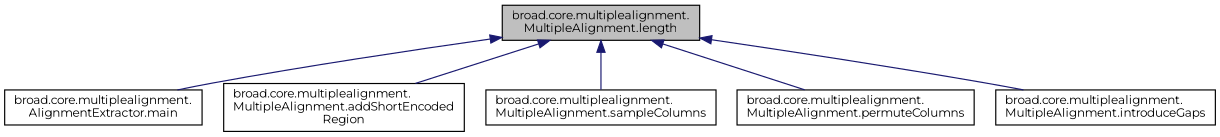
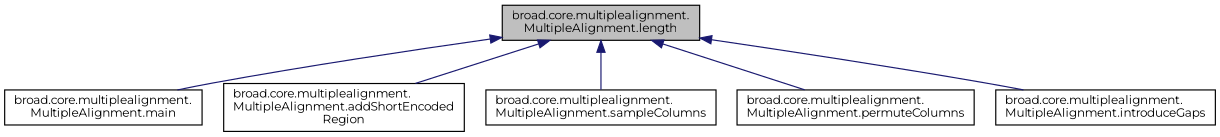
node "broad.core.multiplealignment. AlignmentExtractor.main": label "broad.core.multiplealignment. AlignmentExtractor.main" -> "broad.core.multiplealignment. MultipleAlignment.main"
